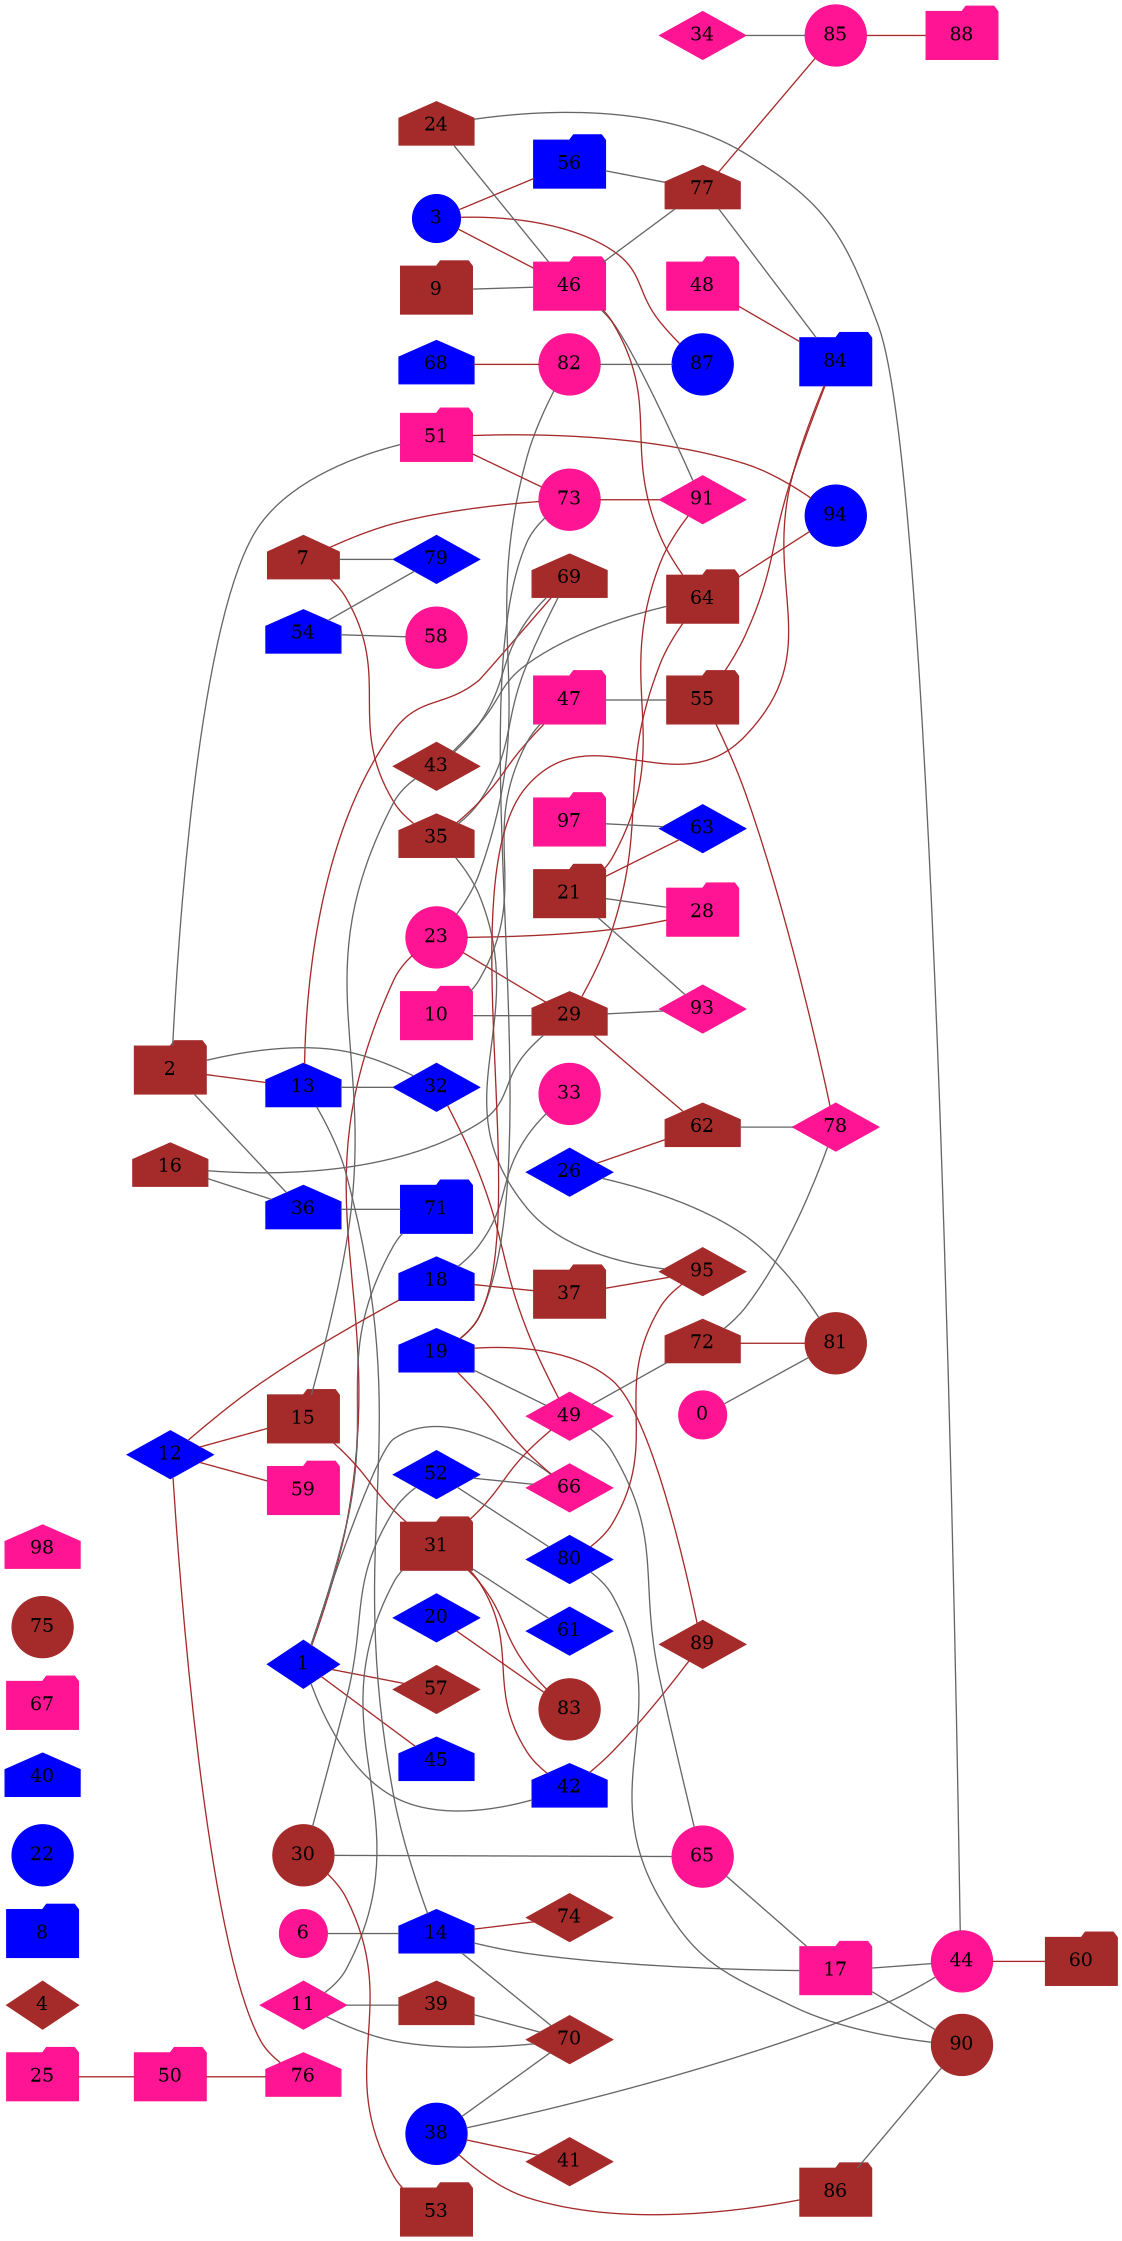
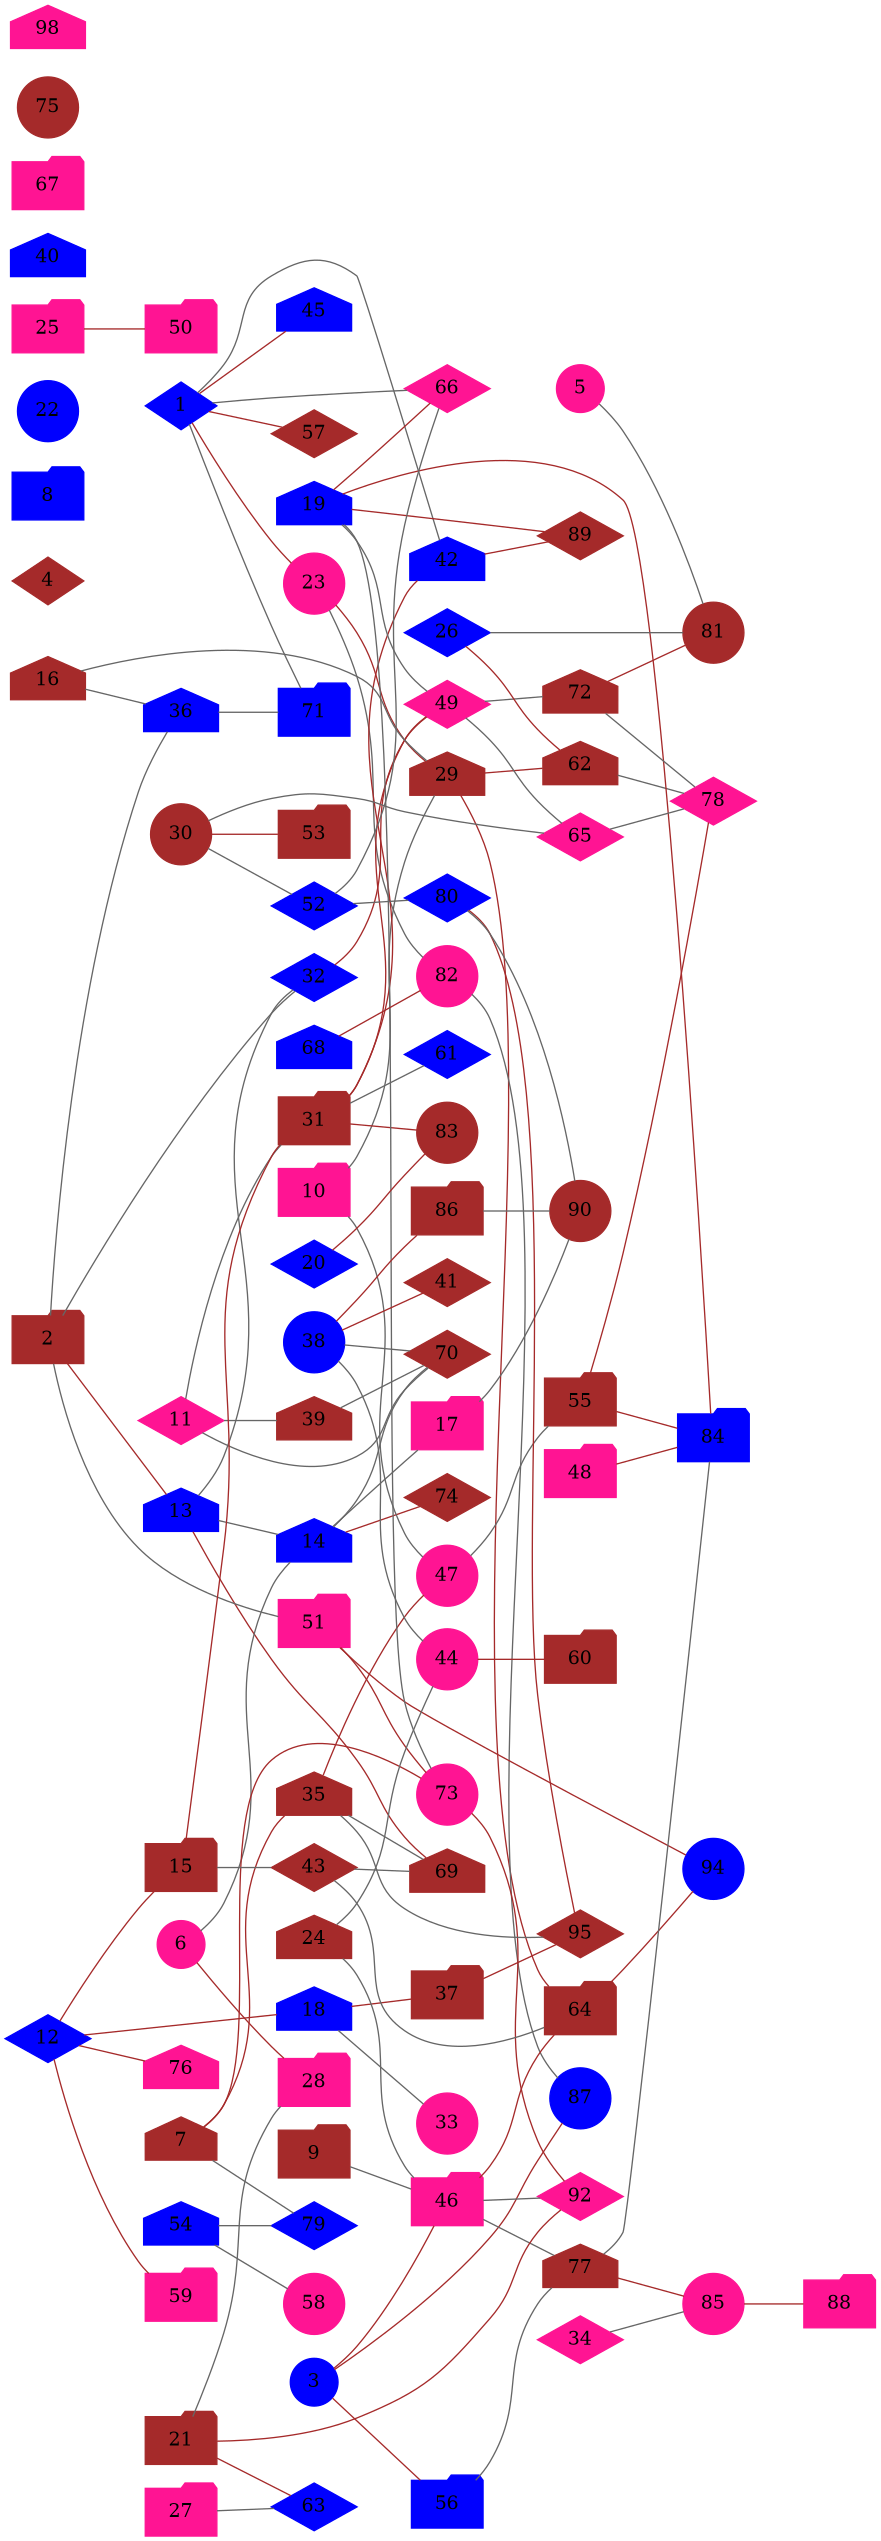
node "91": label "91" -> "92"
node "47": shape folder -> circle
node "97": label "97" -> "27"
edge "28" -- "23": now "28" -- "6"
node "93": removed
node "0": label "0" -> "5"
node "65": shape circle -> diamond
edge "65" -- "17": now "65" -- "78"
edge "44" -- "17": removed
edge "50" -- "76": removed
